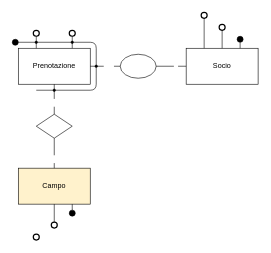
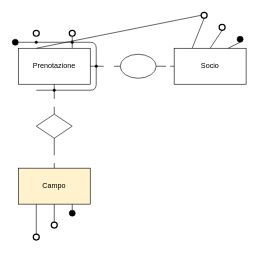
edge "data" -- "Prenotazione": now "cognome" -- "Prenotazione"
node "Socio": moved (222, 66) -> (210, 66)
edge "Campo" -- "superficie": added
